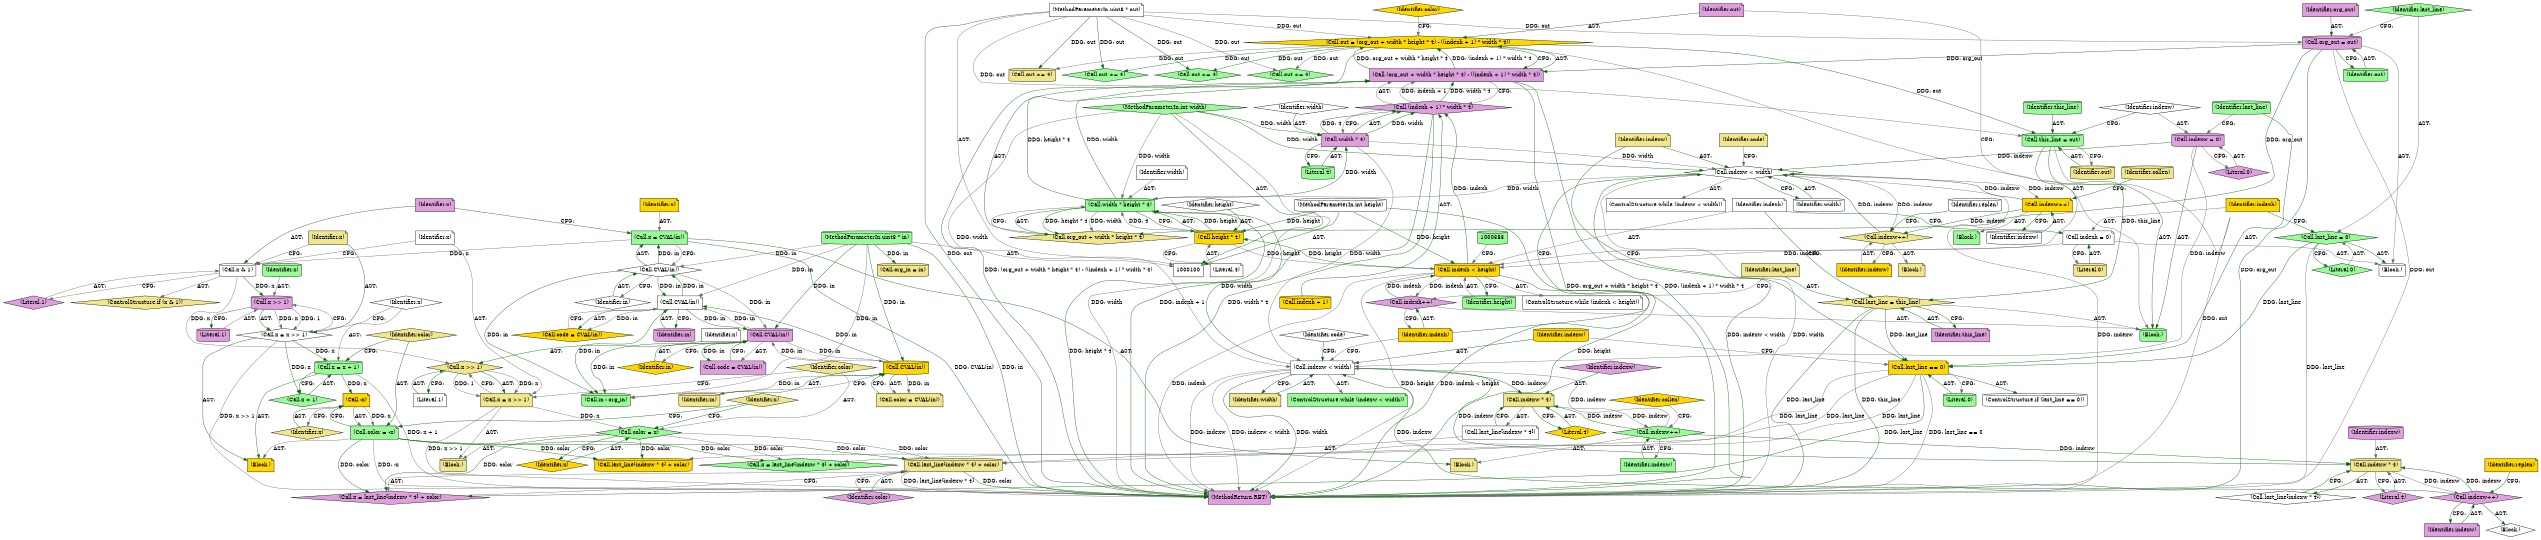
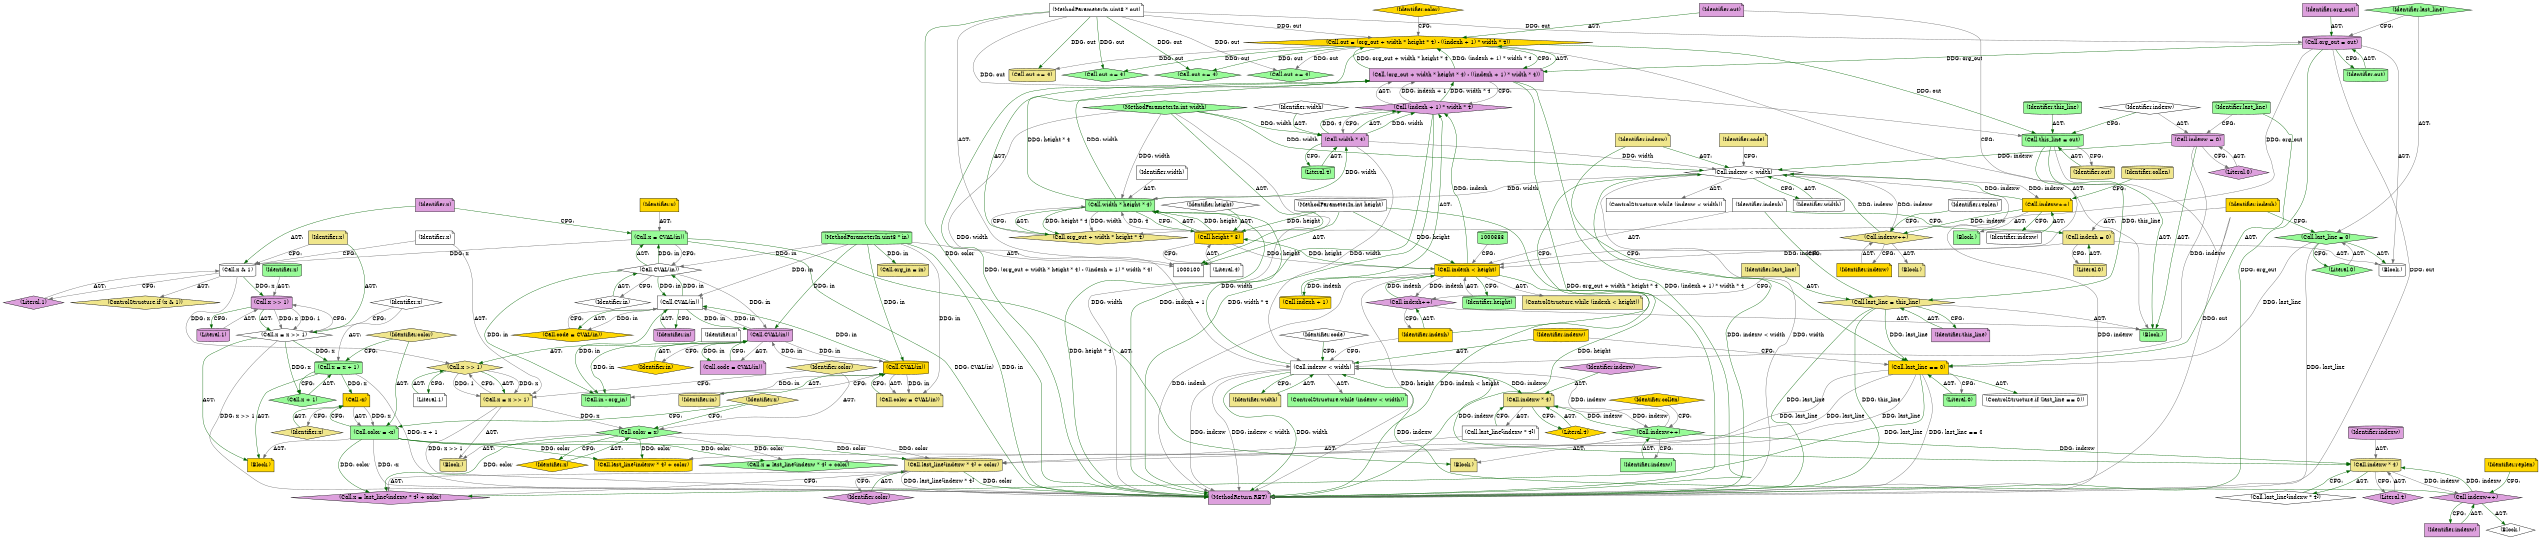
edge "(Call,org_out = out)" -> "(Call,org_out + width * height * 4)": color darkgreen -> gray40
node "(Call,height * 4)": label "(Call,height * 4)" -> "(Call,height * 3)"
node "(Call,indexh = 0)": fillcolor white -> khaki
edge "(MethodParameterIn,uint8 * out)" -> "(MethodReturn,RET)": label "DDG: out" -> "DDG: color"
edge "(Call,indexh < height)" -> "(Call,indexh + 1)": added, label "DDG: indexh"
node "(ControlStructure,while (indexh < height))": fillcolor white -> khaki
edge "(Call,last_line = 0)" -> "(Call,last_line == 0)": color darkgreen -> gray40
edge "(MethodParameterIn,uint8 * in)" -> "(Call,in - org_in)": now "(MethodParameterIn,uint8 * in)" -> "(Call,color = CVAL(in))"
